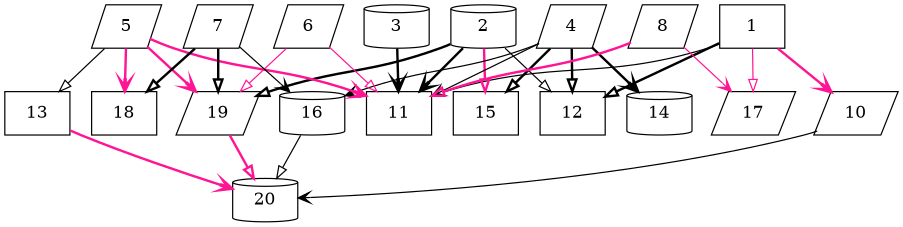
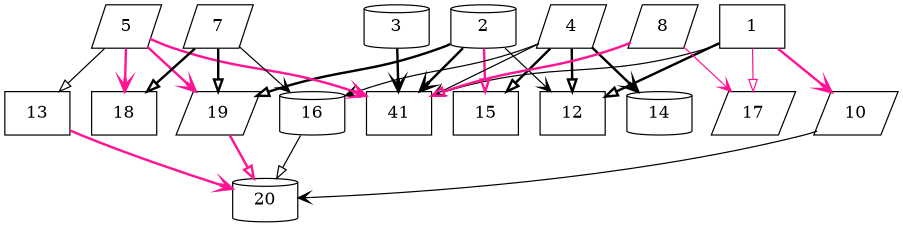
node "6": removed
edge "2" -> "12": arrowhead onormal -> vee
node "11": label "11" -> "41"
